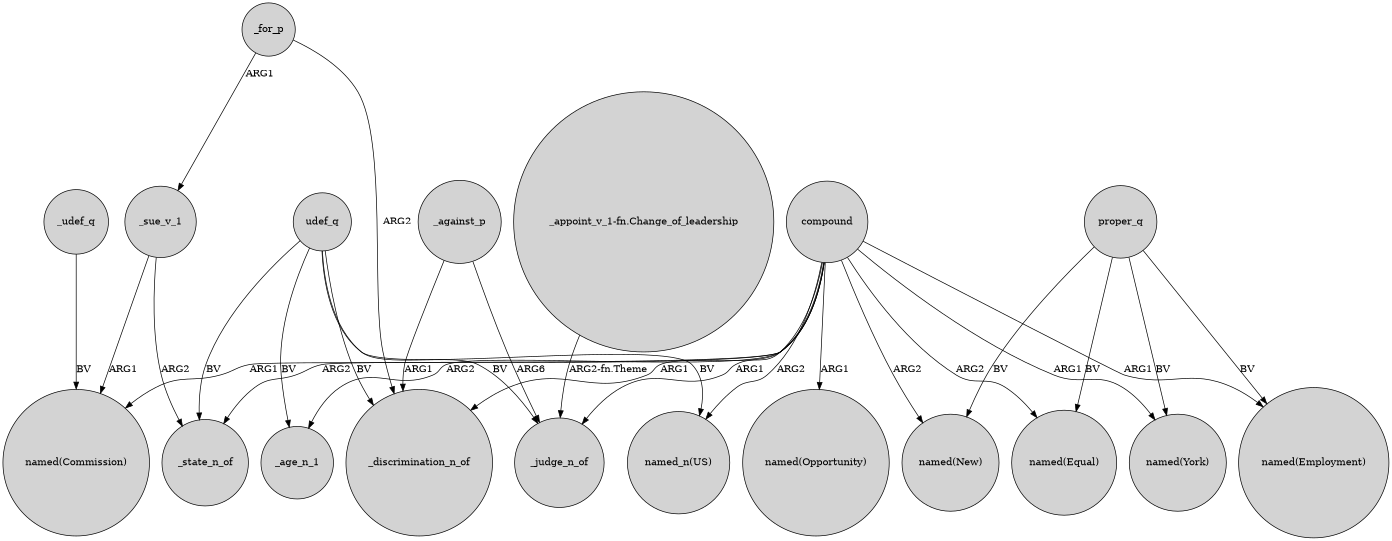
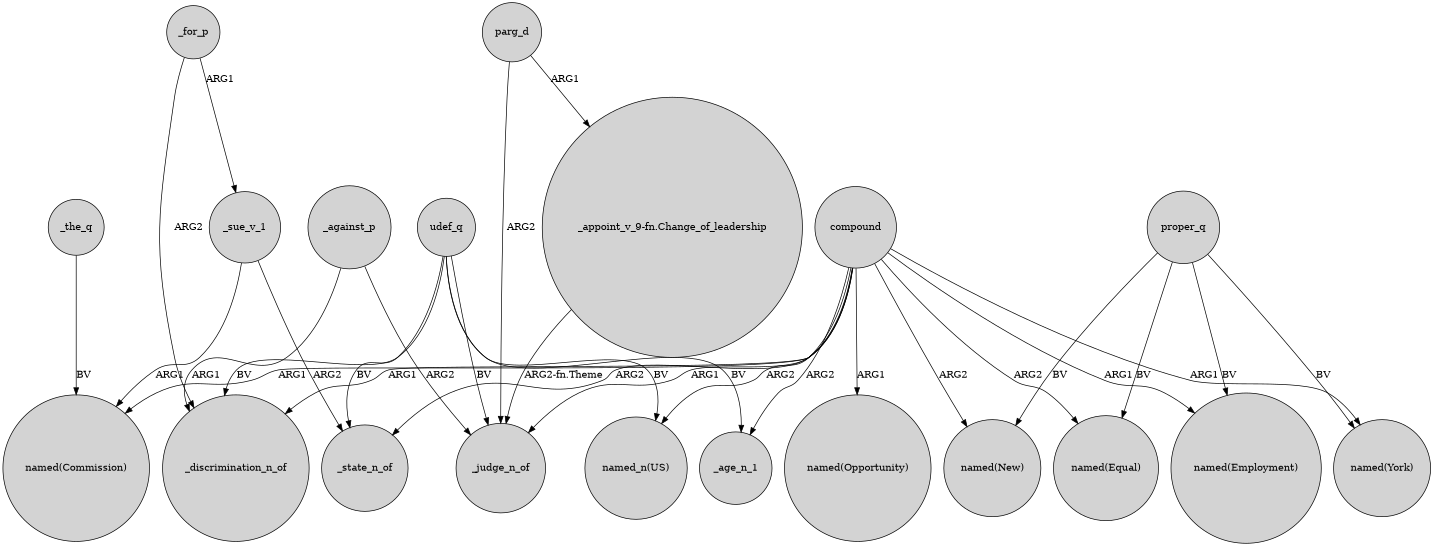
node "parg_d": added
node "_udef_q": label "_udef_q" -> "_the_q"
node "_appoint_v_1-fn.Change_of_leadership": label "_appoint_v_1-fn.Change_of_leadership" -> "_appoint_v_9-fn.Change_of_leadership"
edge "_against_p" -> "_judge_n_of": label "ARG6" -> "ARG2"
